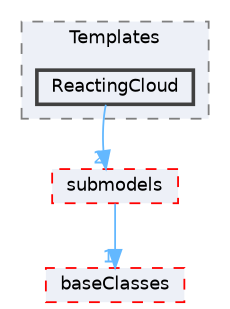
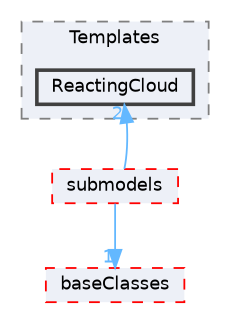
edge "ReactingCloud" -> "submodels": reversed
